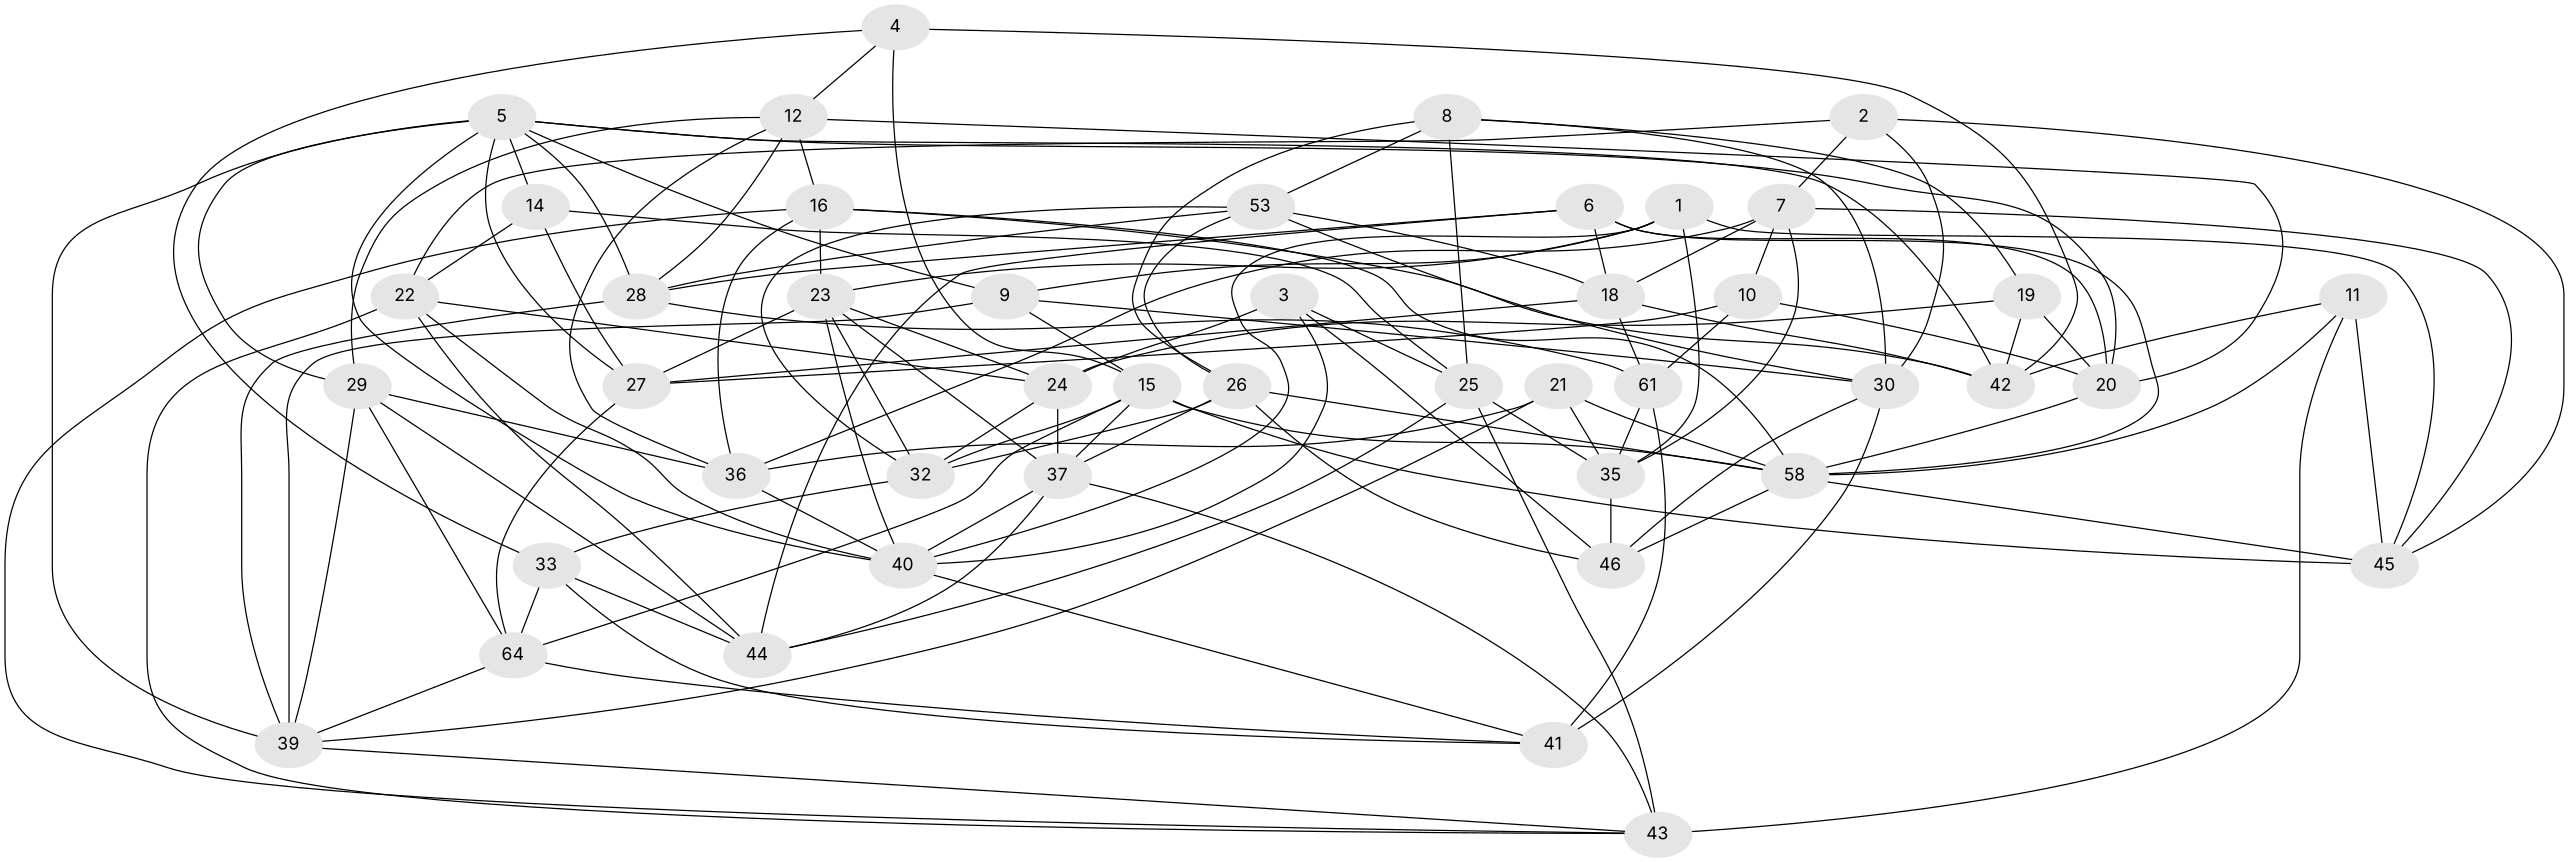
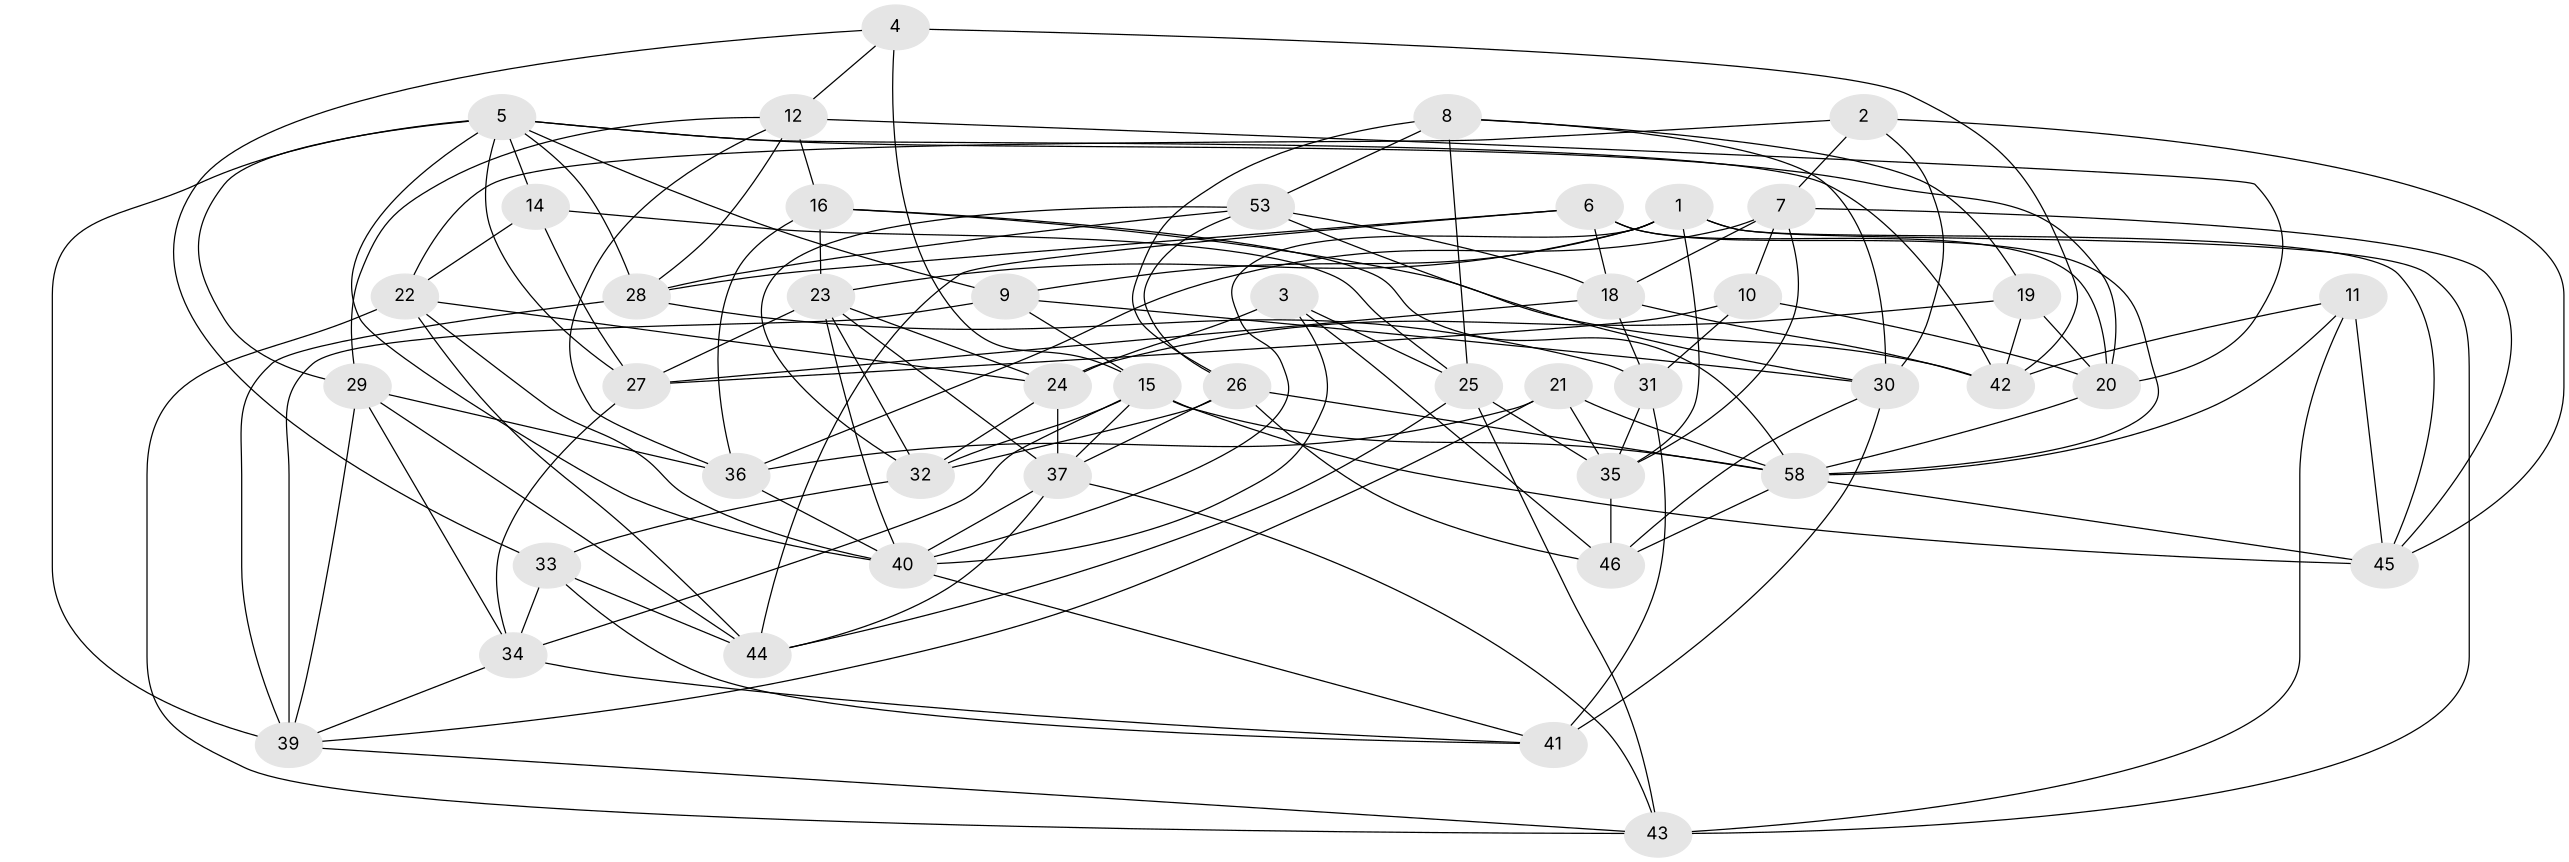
node "61": label "61" -> "31"
node "64": label "64" -> "34"
edge "16" -- "43": now "1" -- "43"
